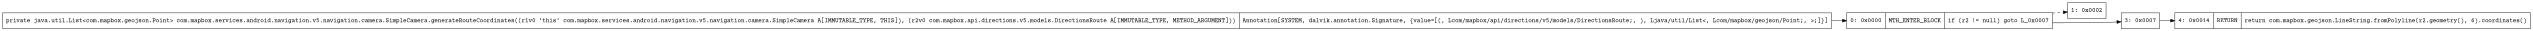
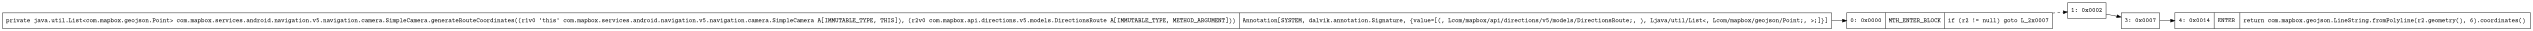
node "0: 0x0000": text "if (r2 != null) goto L_0x0007" -> "if (r2 != null) goto L_2x0007"
node "4: 0x0014": text "RETURN" -> "ENTER"
edge "0: 0x0000" -> "3: 0x0007": now "1: 0x0002" -> "3: 0x0007"
